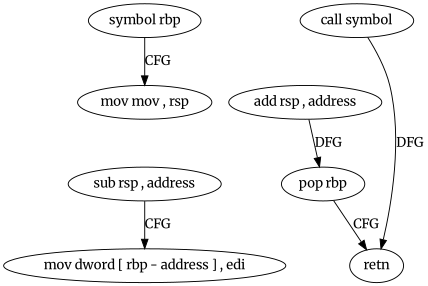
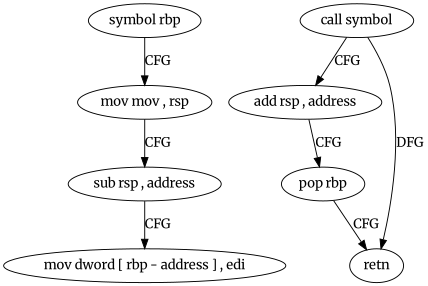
edge "call symbol" -> "add rsp , address": added, label "CFG"
edge "mov mov , rsp" -> "sub rsp , address": added, label "CFG"
edge "add rsp , address" -> "pop rbp": label "DFG" -> "CFG"
